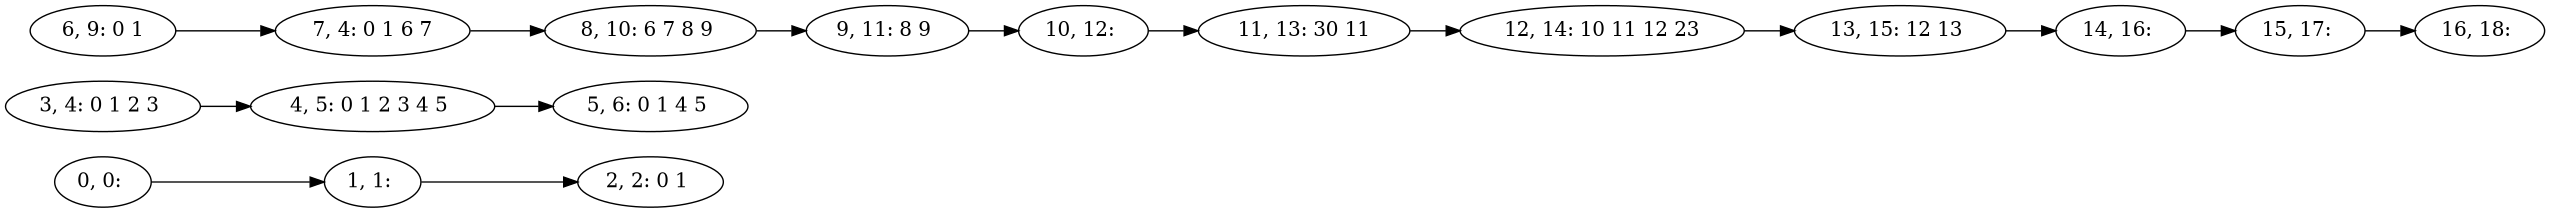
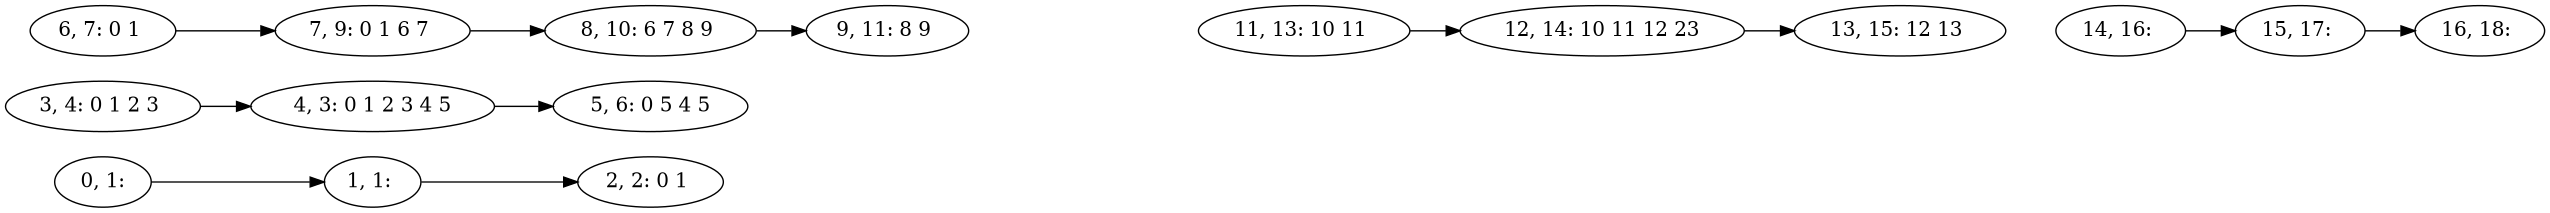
node "6, 9: 0 1": label "6, 9: 0 1" -> "6, 7: 0 1"
node "7, 4: 0 1 6 7": label "7, 4: 0 1 6 7" -> "7, 9: 0 1 6 7"
node "10, 12:": removed
node "11, 13: 30 11": label "11, 13: 30 11" -> "11, 13: 10 11"
edge "13, 15: 12 13" -> "14, 16:": removed
node "4, 5: 0 1 2 3 4 5": label "4, 5: 0 1 2 3 4 5" -> "4, 3: 0 1 2 3 4 5"
node "5, 6: 0 1 4 5": label "5, 6: 0 1 4 5" -> "5, 6: 0 5 4 5"
node "0, 0:": label "0, 0:" -> "0, 1:"
